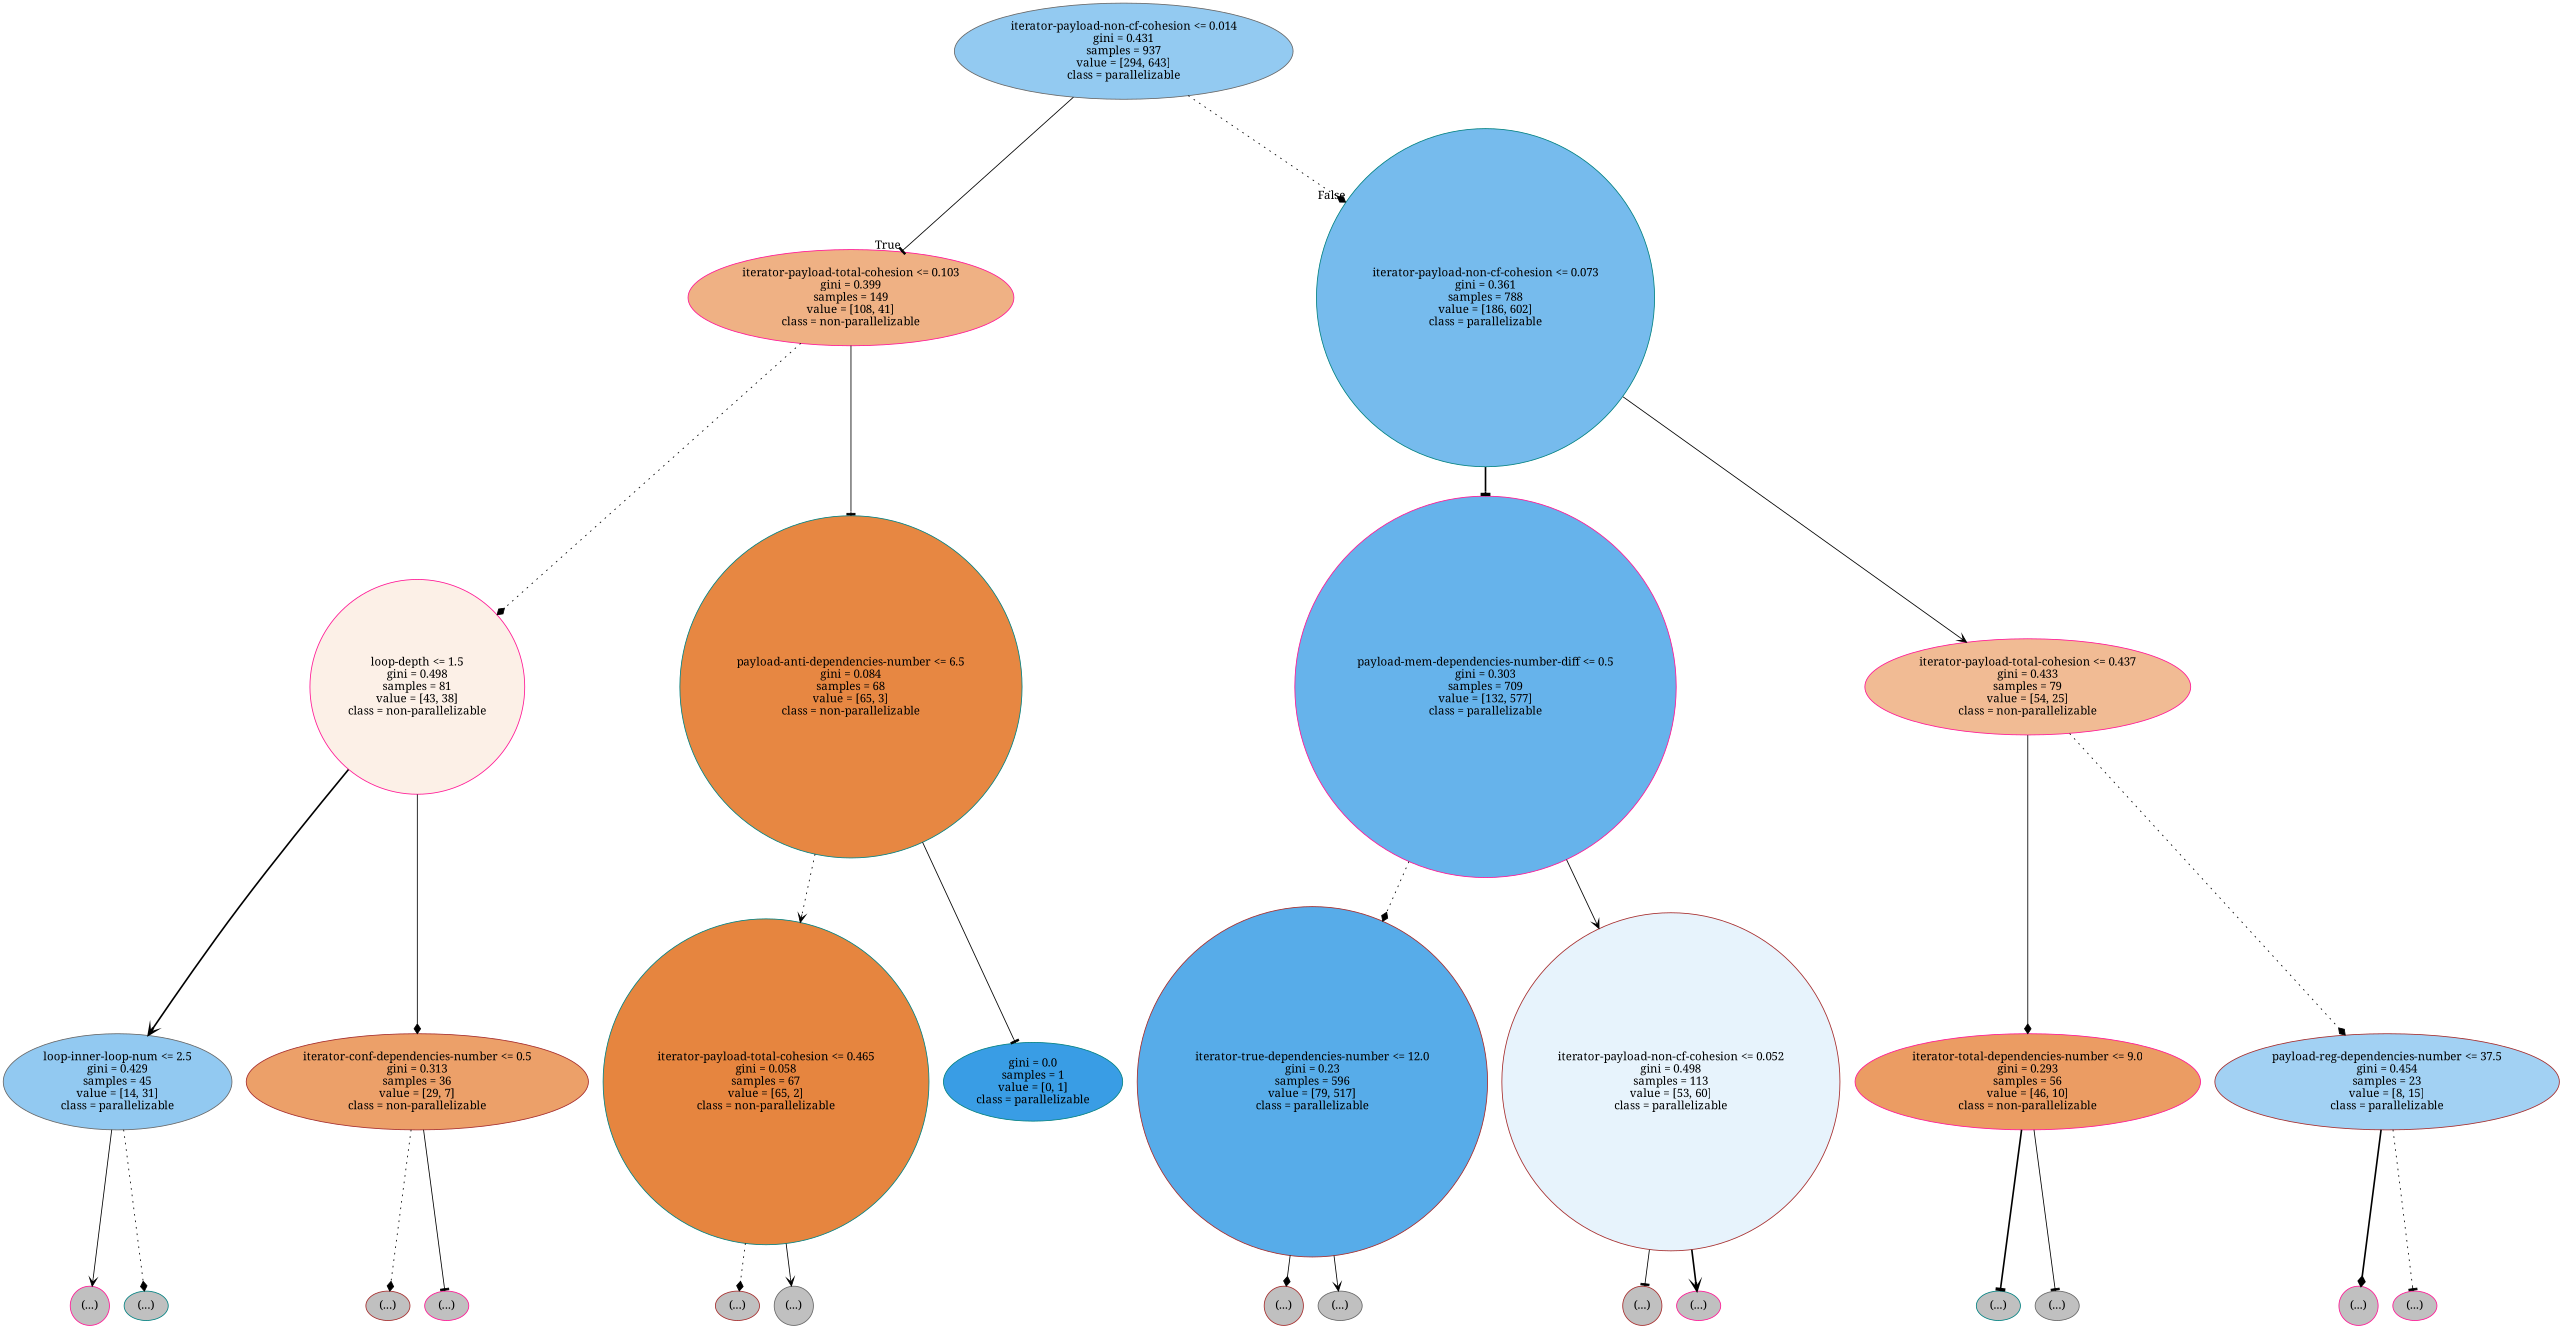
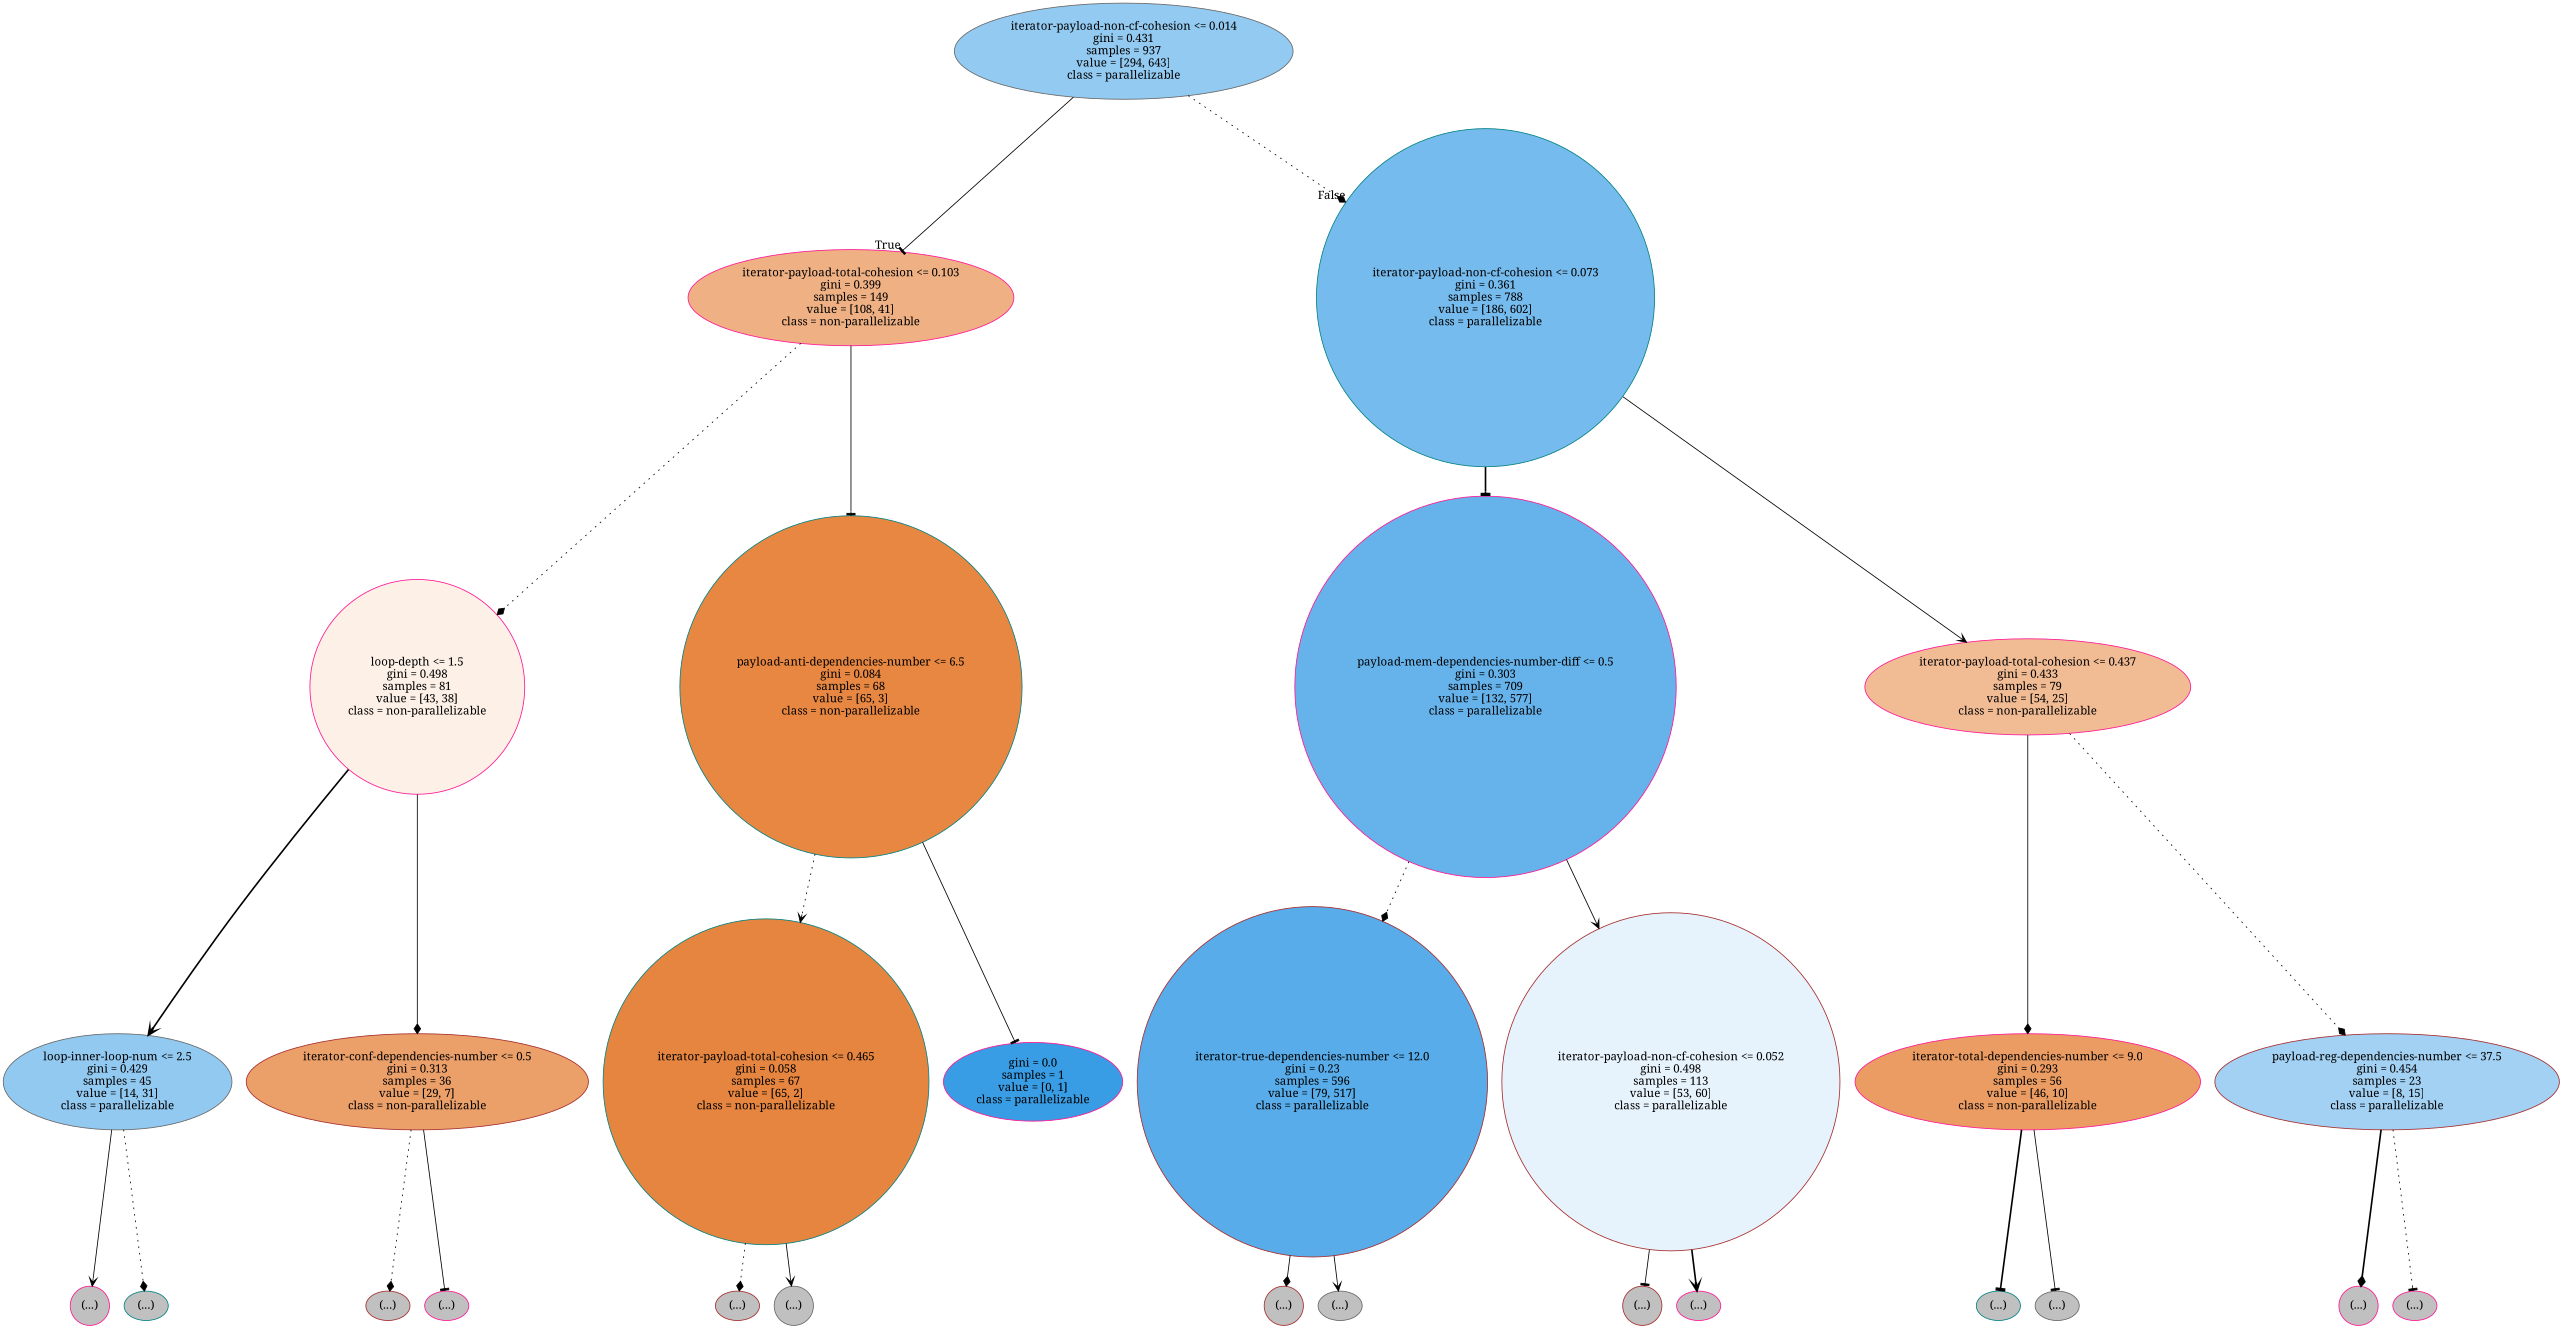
node "gini = 0.0 samples = 1 value = [0, 1] class = parallelizable": color teal -> deeppink
